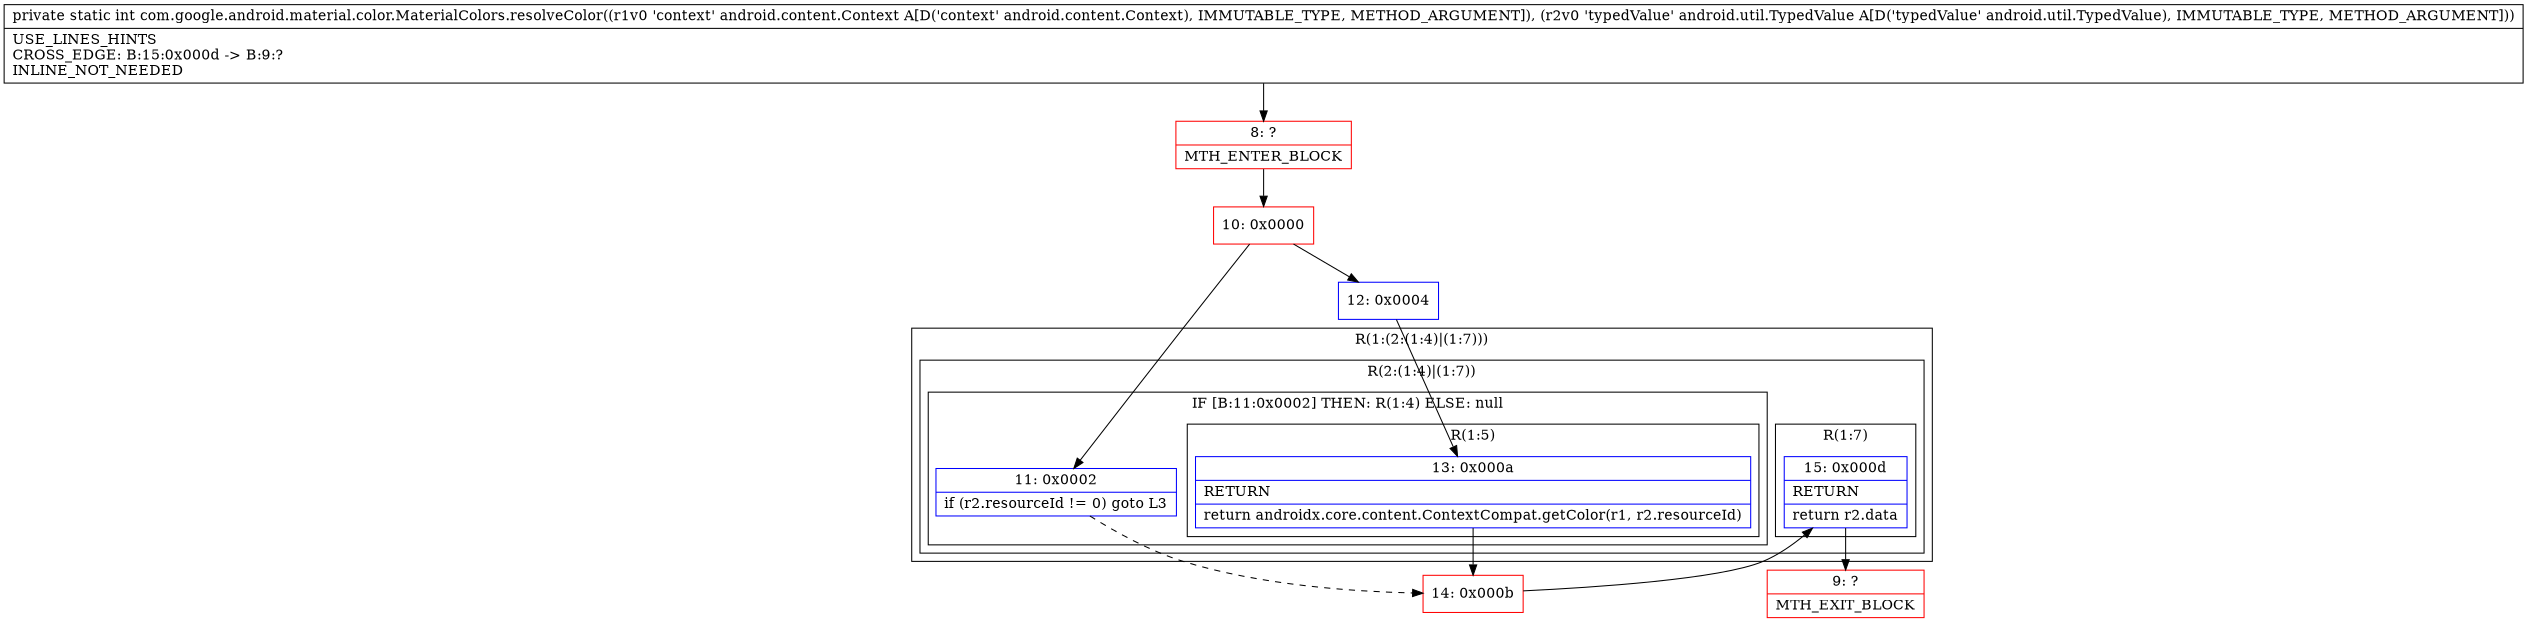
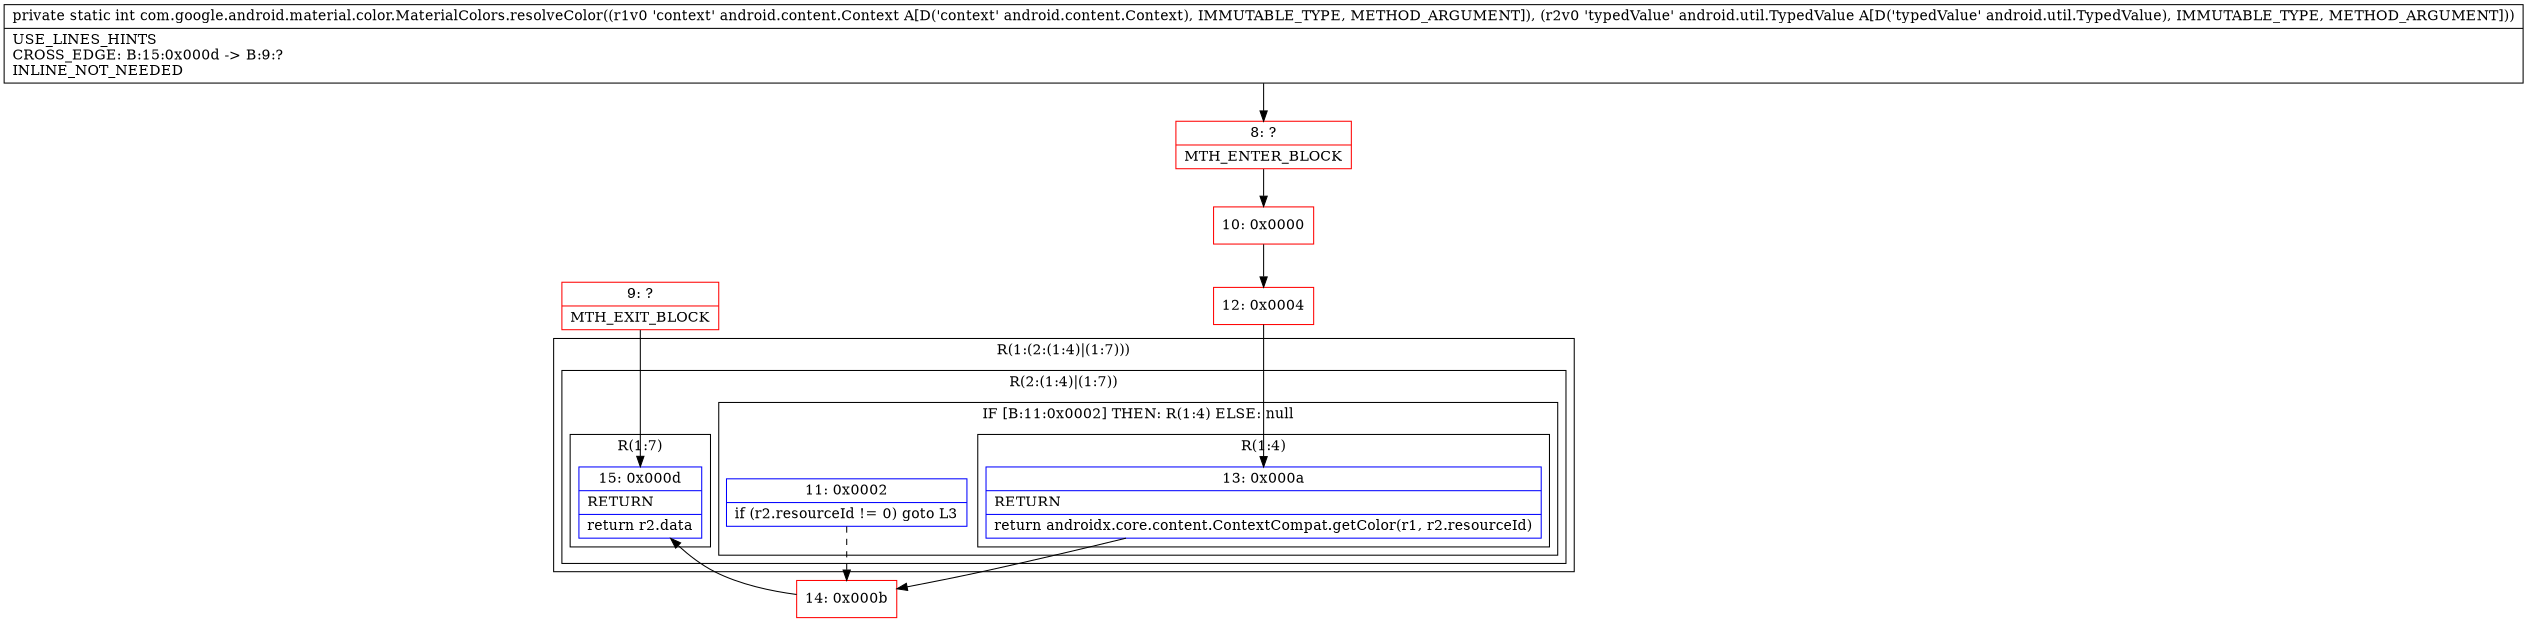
node "12: 0x0004": color blue -> red
edge "10: 0x0000" -> "11: 0x0002": removed
cluster "R(1:5)": label "R(1:5)" -> "R(1:4)"
edge "15: 0x000d" -> "9: ?": reversed
